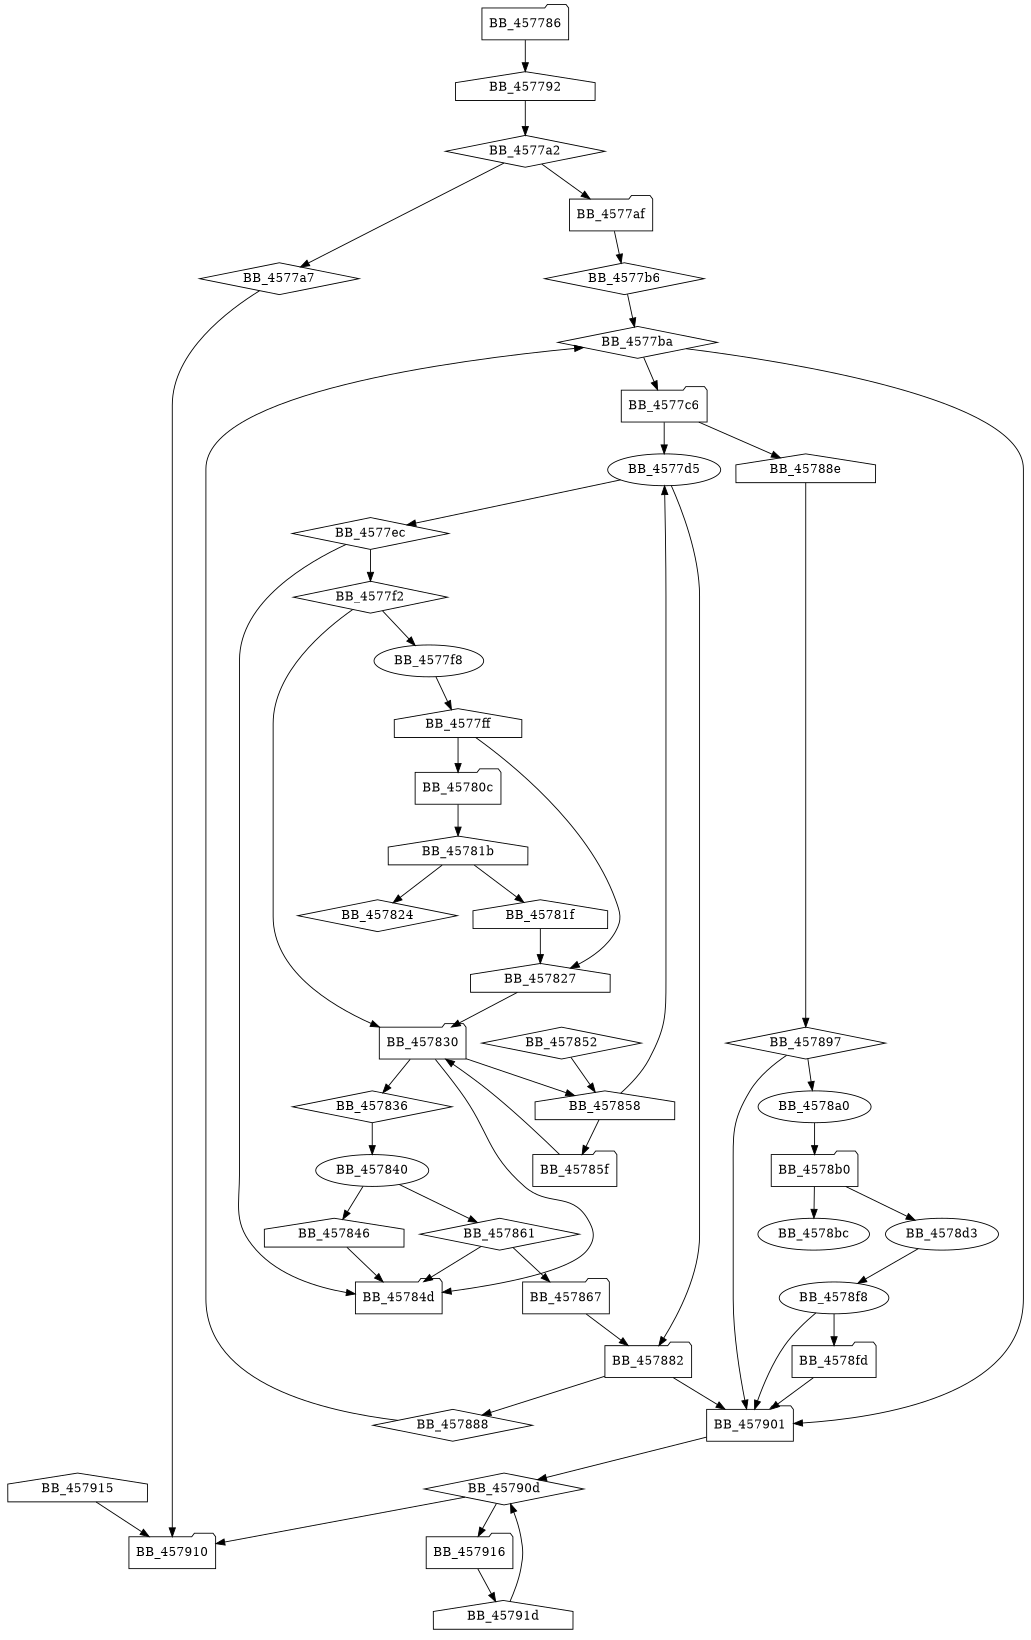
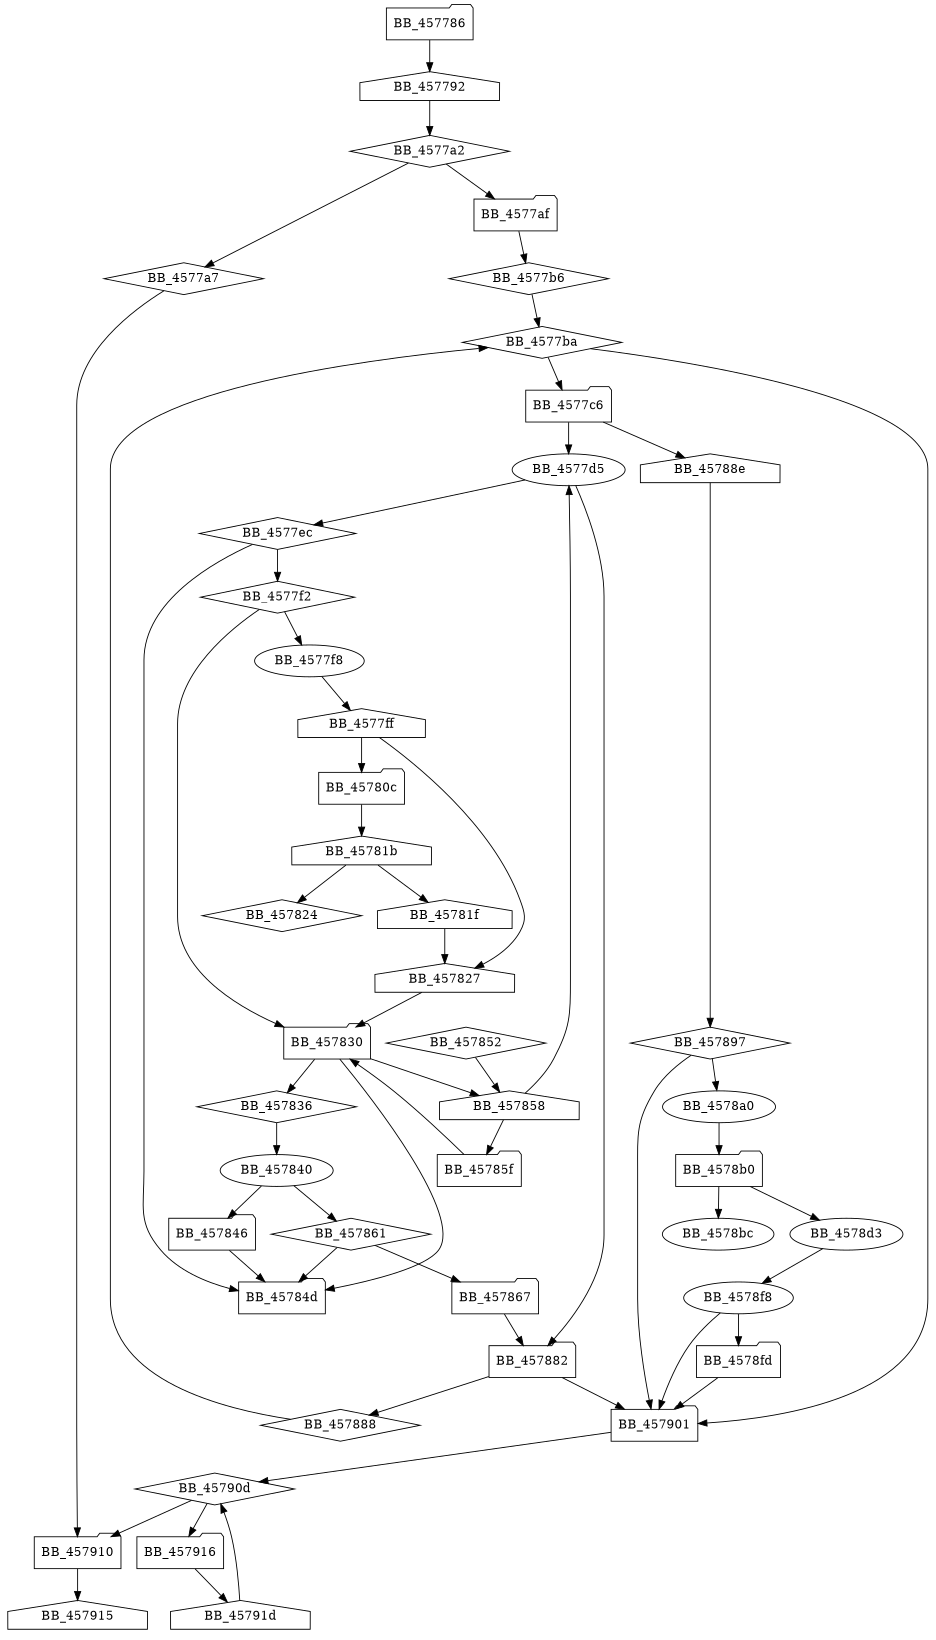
node "BB_457846": shape house -> folder
edge "BB_457915" -> "BB_457910": reversed
